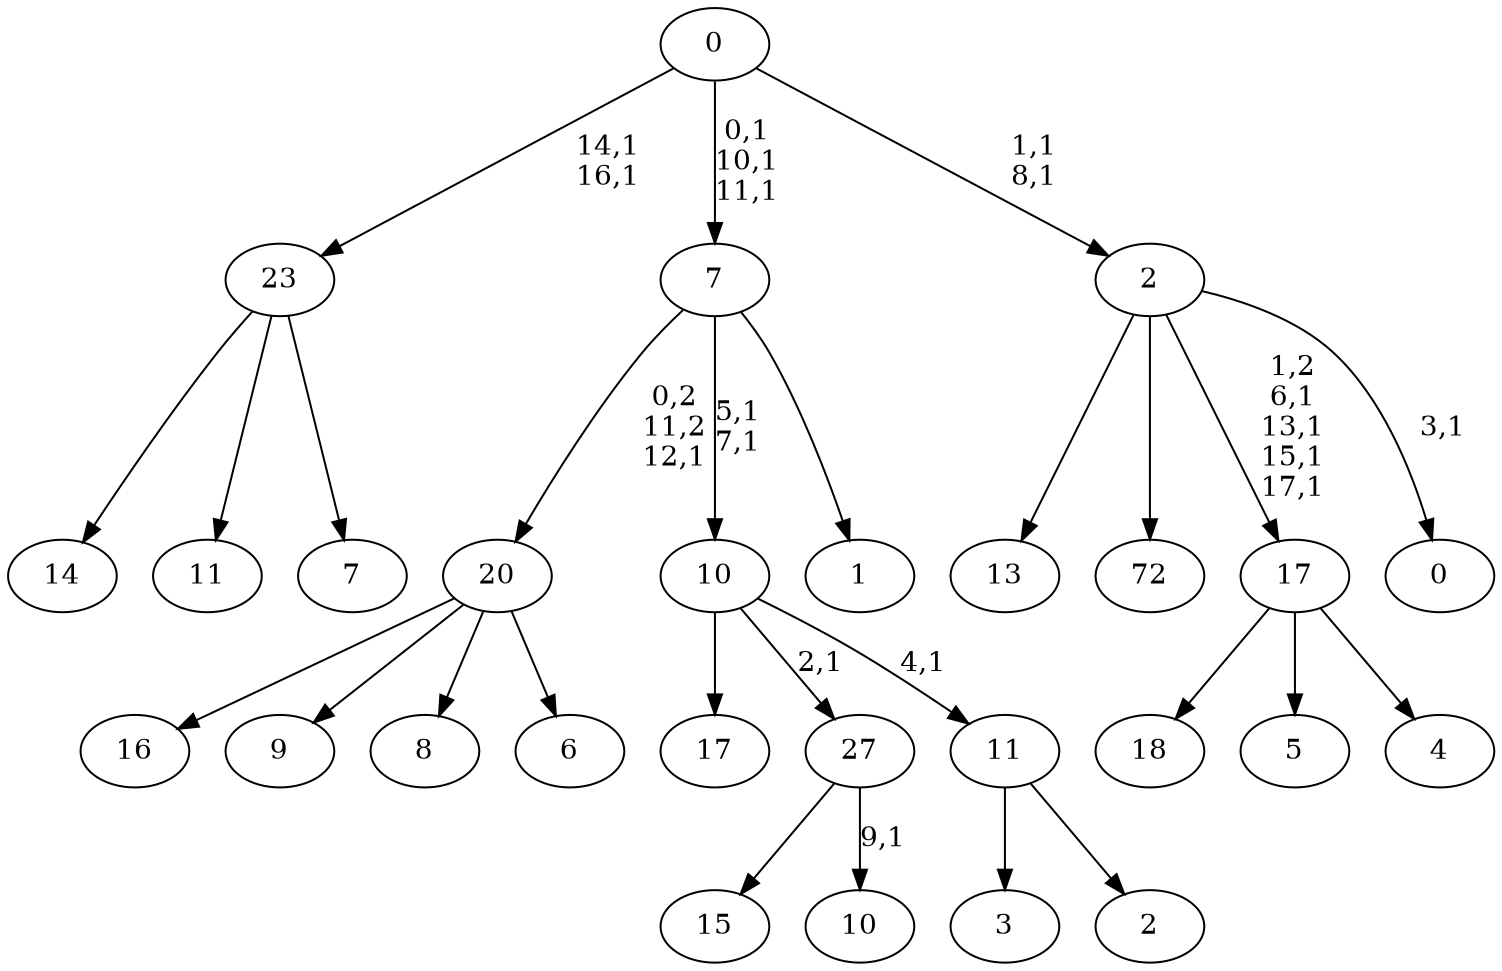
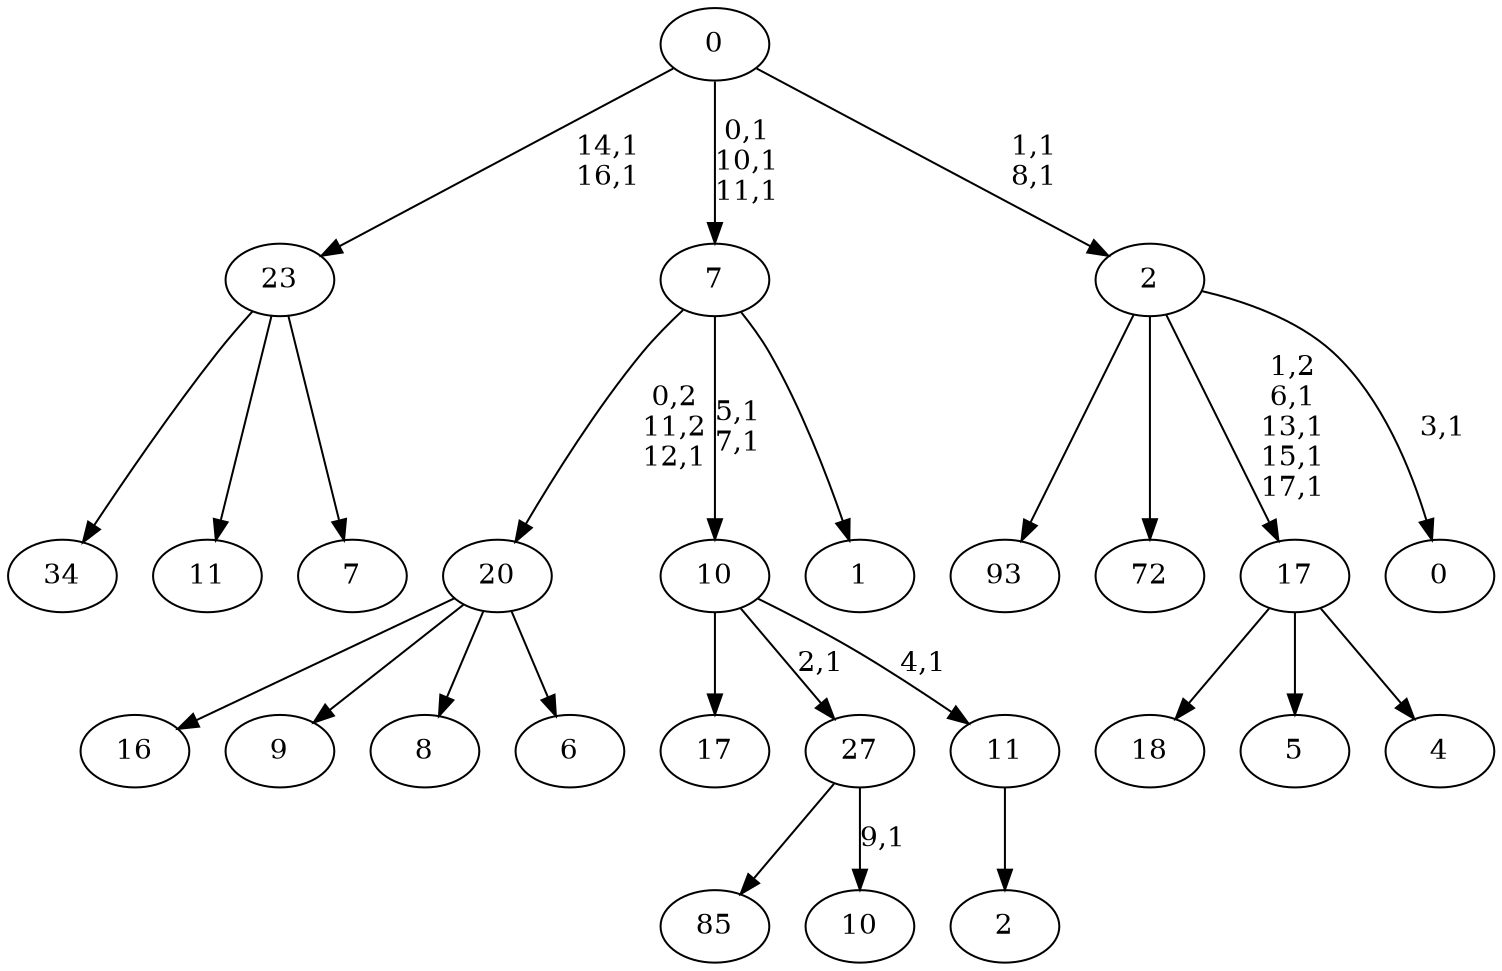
node "14": label "14" -> "34"
node "13": label "13" -> "93"
node "15": label "15" -> "85"
node "3": removed
